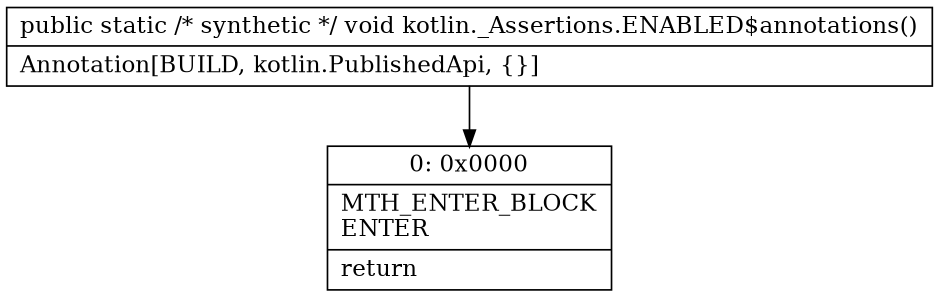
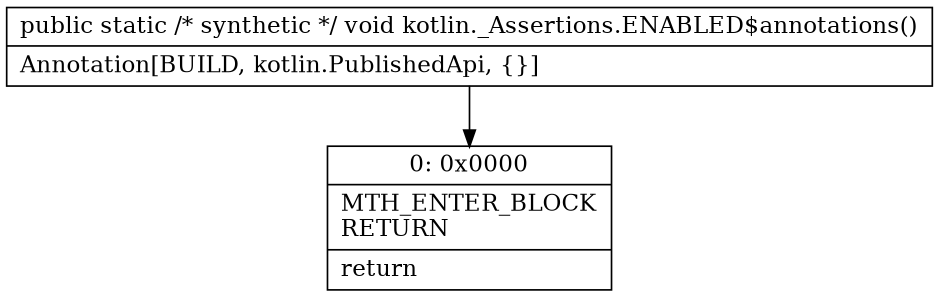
node "0: 0x0000": text "ENTER" -> "RETURN"
